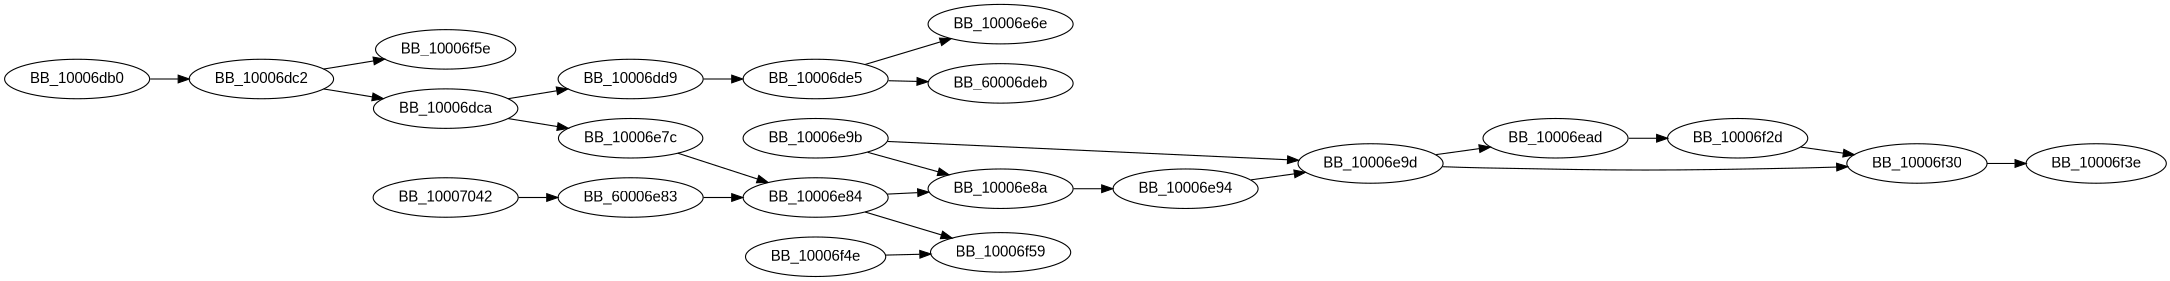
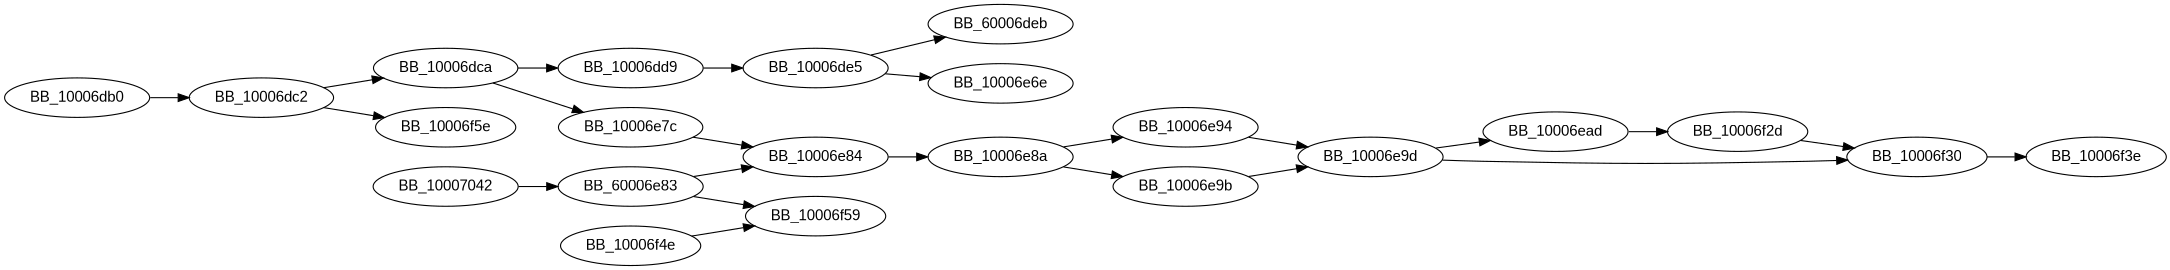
edge "BB_10006e9b" -> "BB_10006e8a": reversed
edge "BB_10006e84" -> "BB_10006f59": now "BB_60006e83" -> "BB_10006f59"
